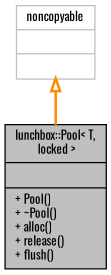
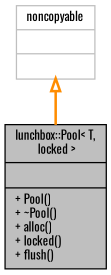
node "lunchbox::Pool< T,": text "+ release()" -> "+ locked()"
